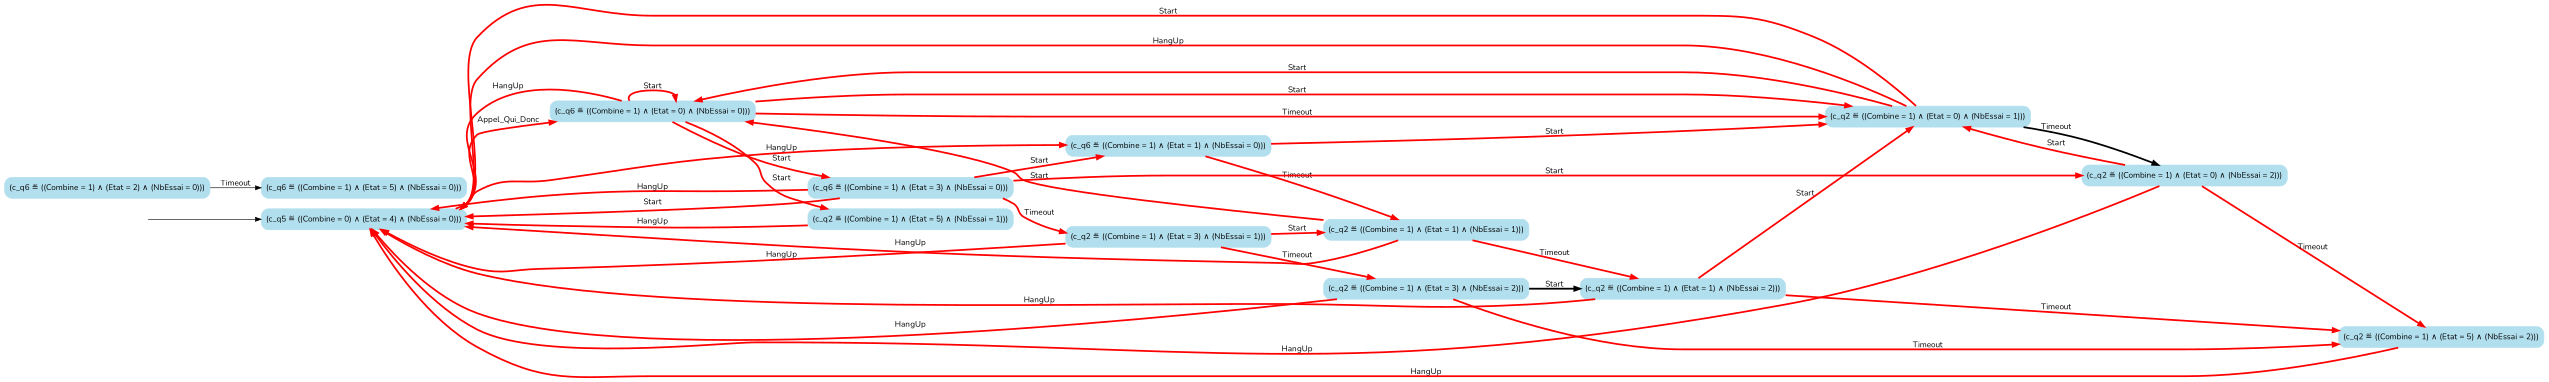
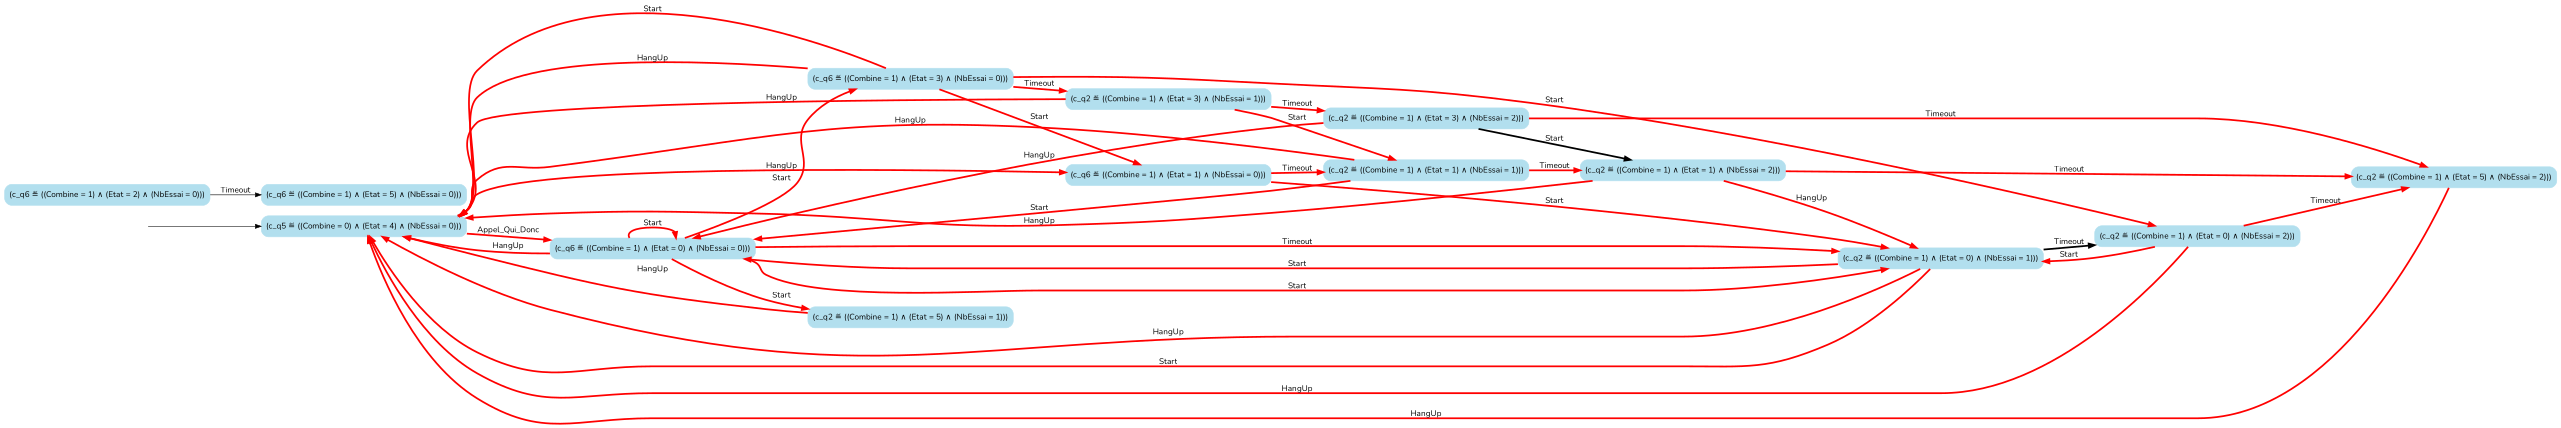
edge "(c_q2 ≝ ((Combine = 1) ∧ (Etat = 1) ∧ (NbEssai = 2)))" -> "(c_q2 ≝ ((Combine = 1) ∧ (Etat = 0) ∧ (NbEssai = 1)))": label "Start" -> "HangUp"
edge "(c_q2 ≝ ((Combine = 1) ∧ (Etat = 3) ∧ (NbEssai = 2)))" -> "(c_q5 ≝ ((Combine = 0) ∧ (Etat = 4) ∧ (NbEssai = 0)))": now "(c_q2 ≝ ((Combine = 1) ∧ (Etat = 3) ∧ (NbEssai = 2)))" -> "(c_q6 ≝ ((Combine = 1) ∧ (Etat = 0) ∧ (NbEssai = 0)))"
